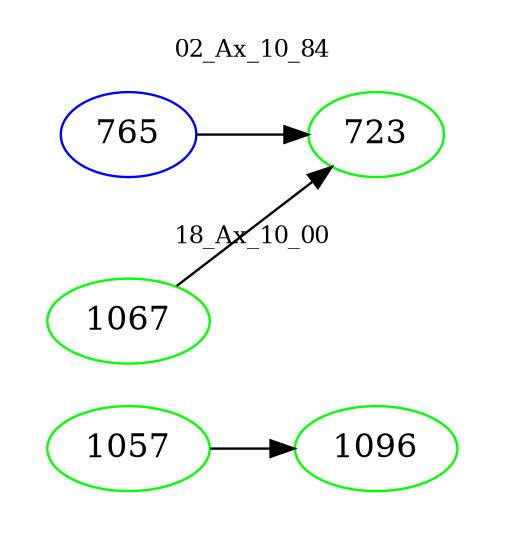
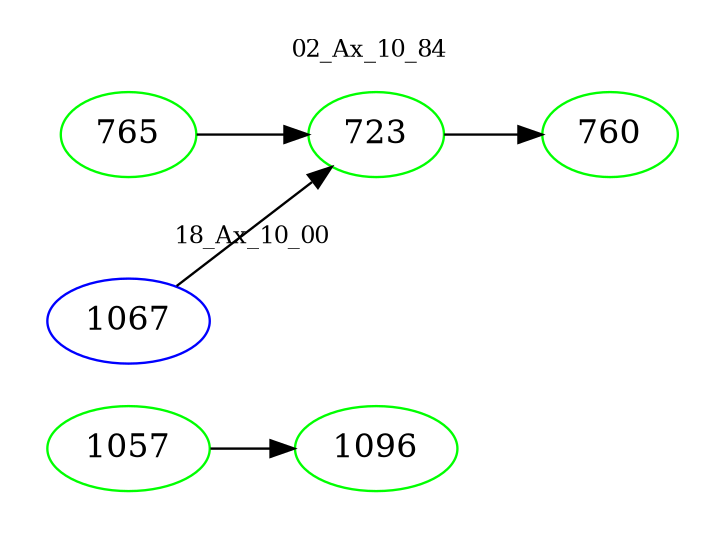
node "765": color blue -> green
node "760": added
node "1067": color green -> blue
